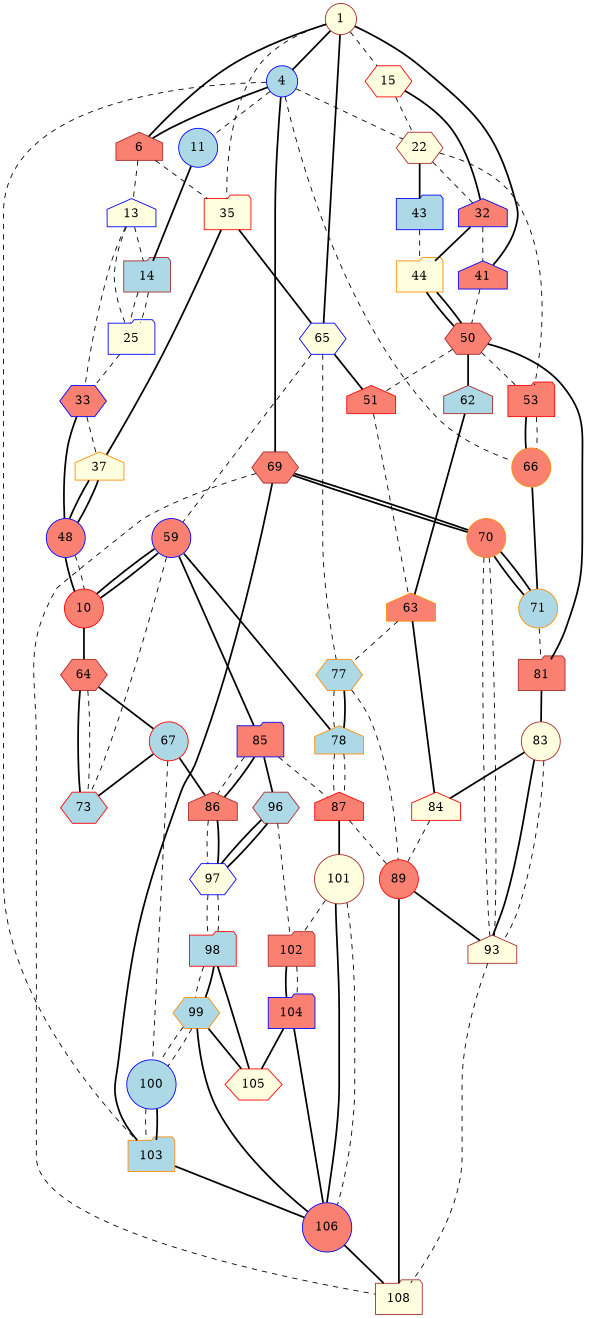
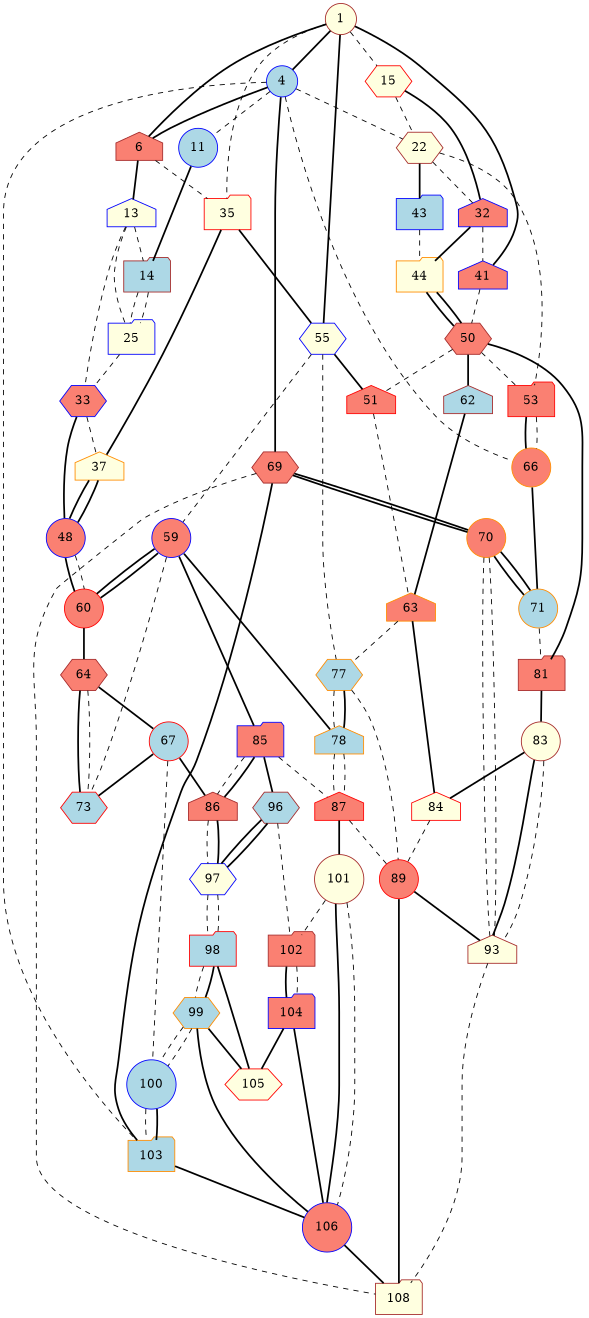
edge "6" -- "13": style dashed -> bold
node "65": label "65" -> "55"
node "10": label "10" -> "60"
